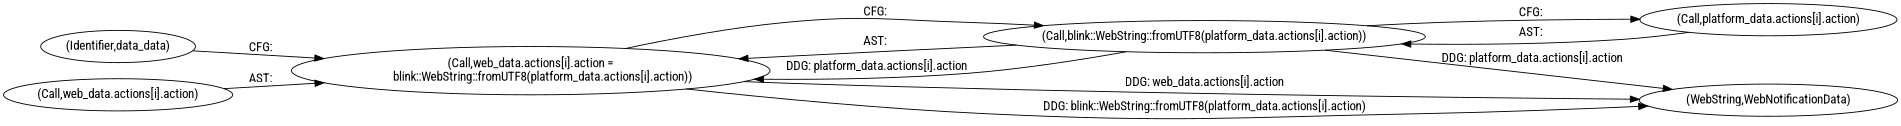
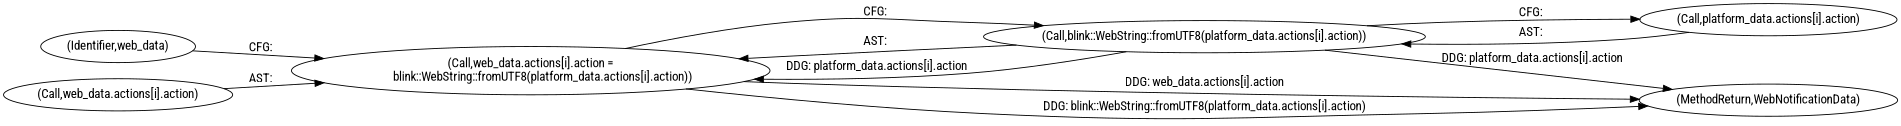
node "(Identifier,data_data)": label "(Identifier,data_data)" -> "(Identifier,web_data)"
node "(WebString,WebNotificationData)": label "(WebString,WebNotificationData)" -> "(MethodReturn,WebNotificationData)"
